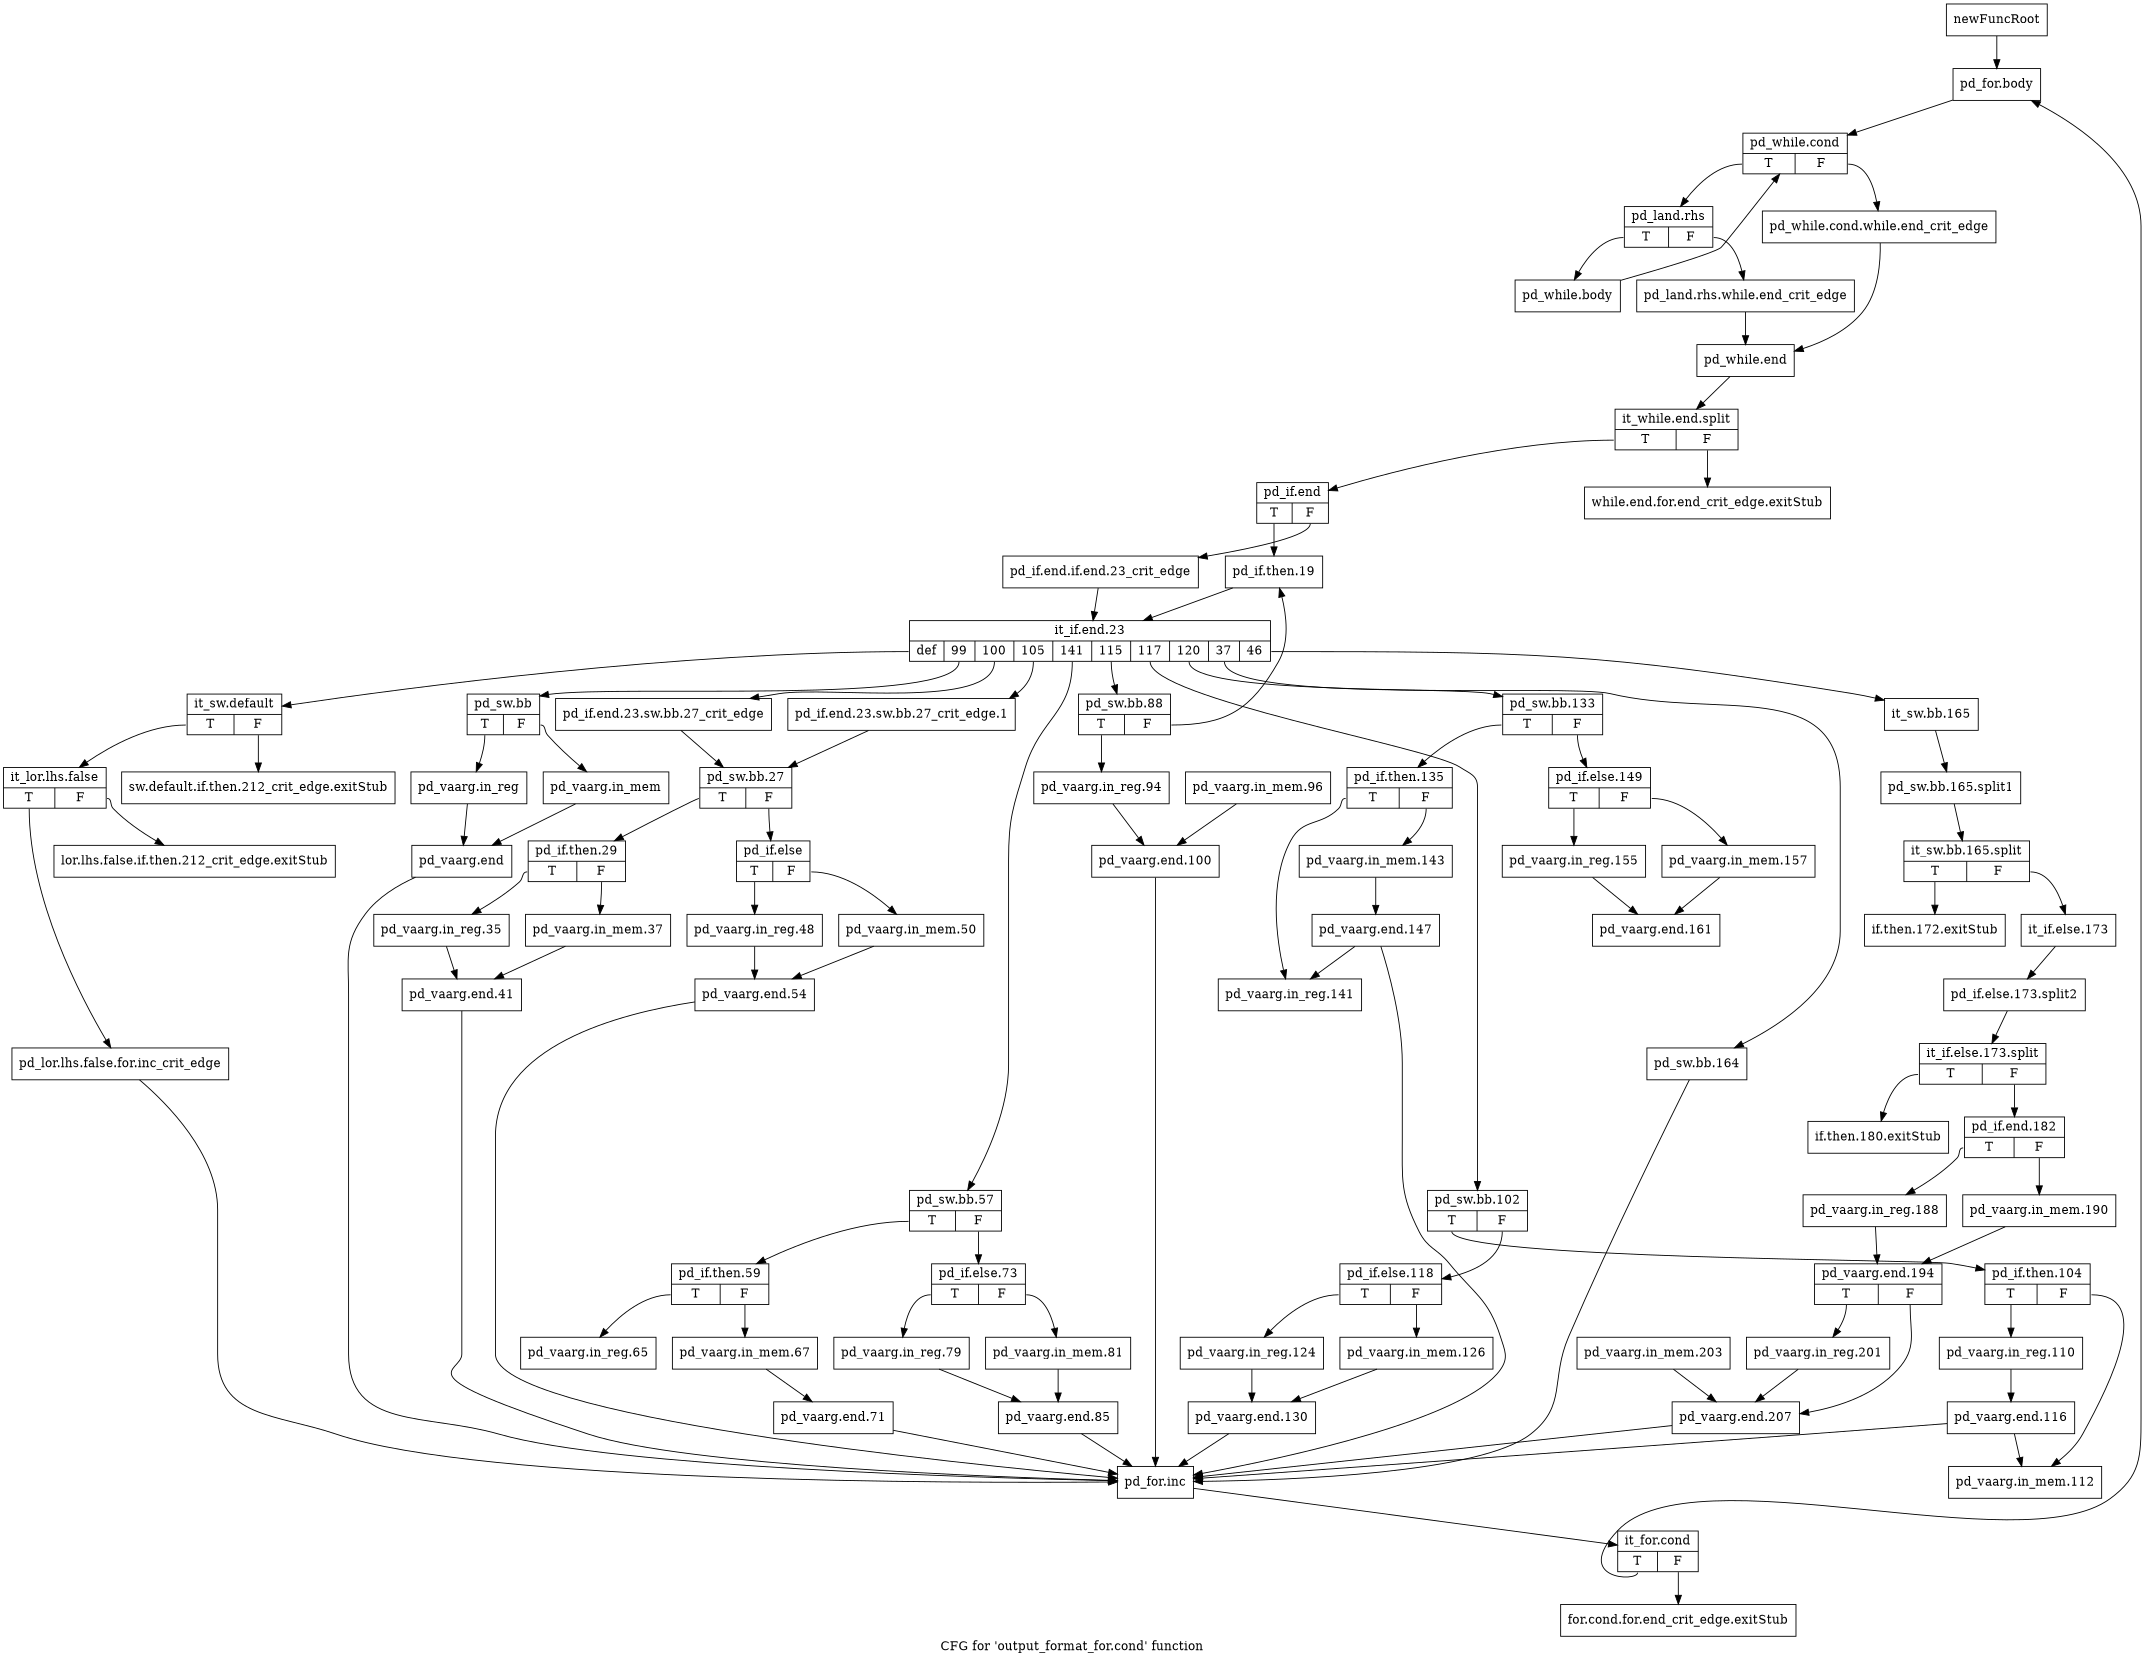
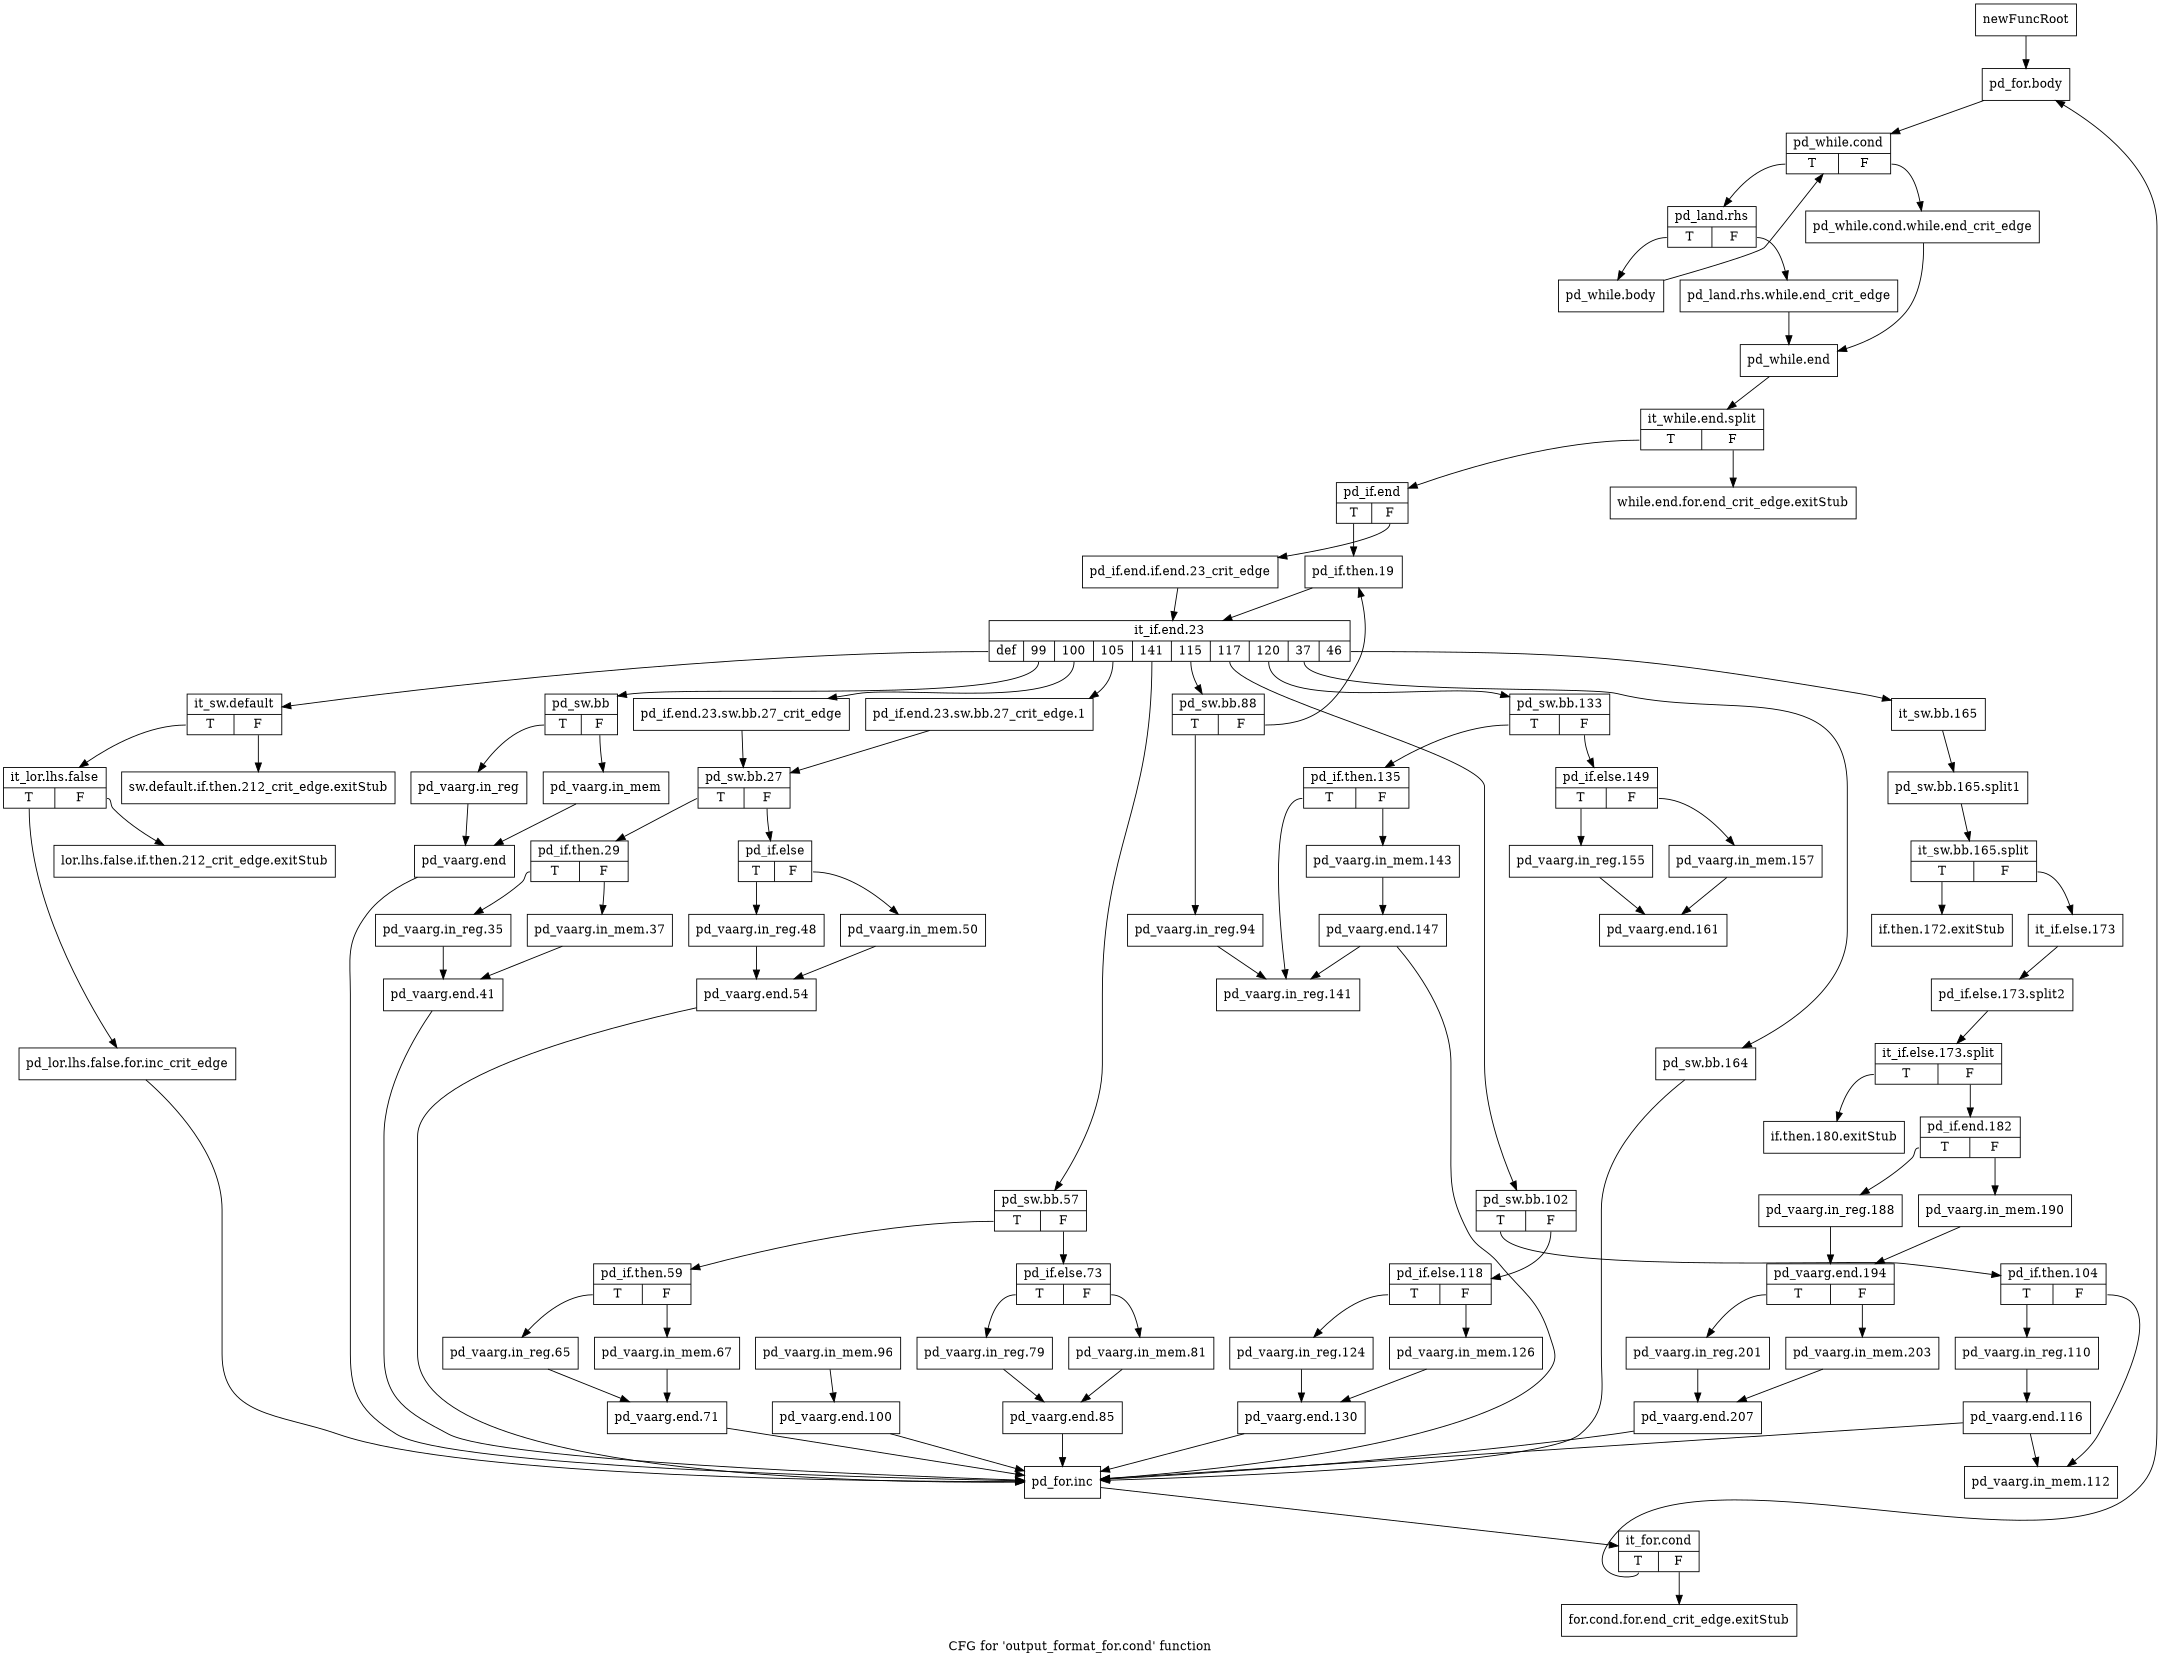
edge "pd_vaarg.in_reg.94" -> "pd_vaarg.end.100": now "pd_vaarg.in_reg.94" -> "pd_vaarg.in_reg.141"
edge "pd_vaarg.end.194" -> "pd_vaarg.end.207": now "pd_vaarg.end.194" -> "pd_vaarg.in_mem.203"
edge "pd_vaarg.in_reg.65" -> "pd_vaarg.end.71": added
